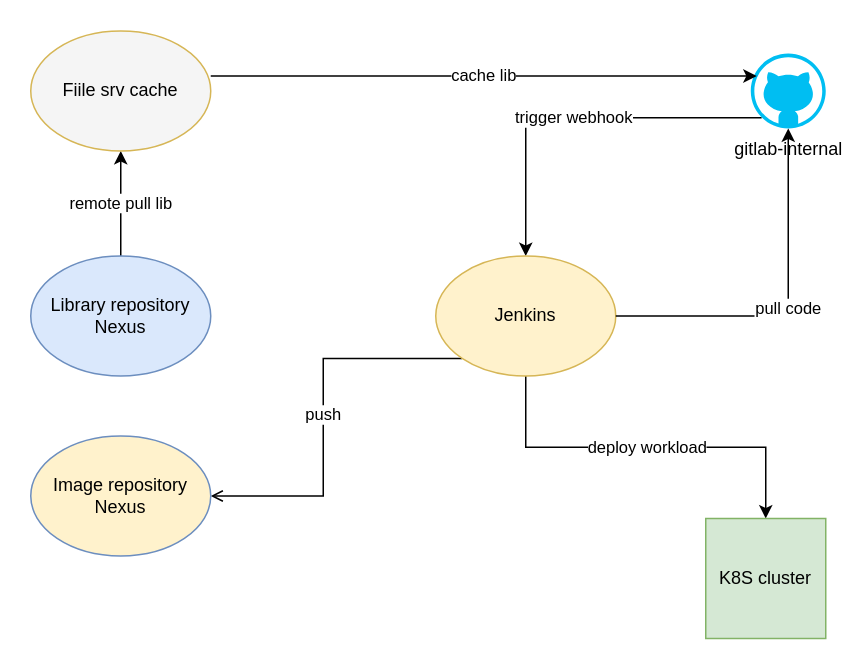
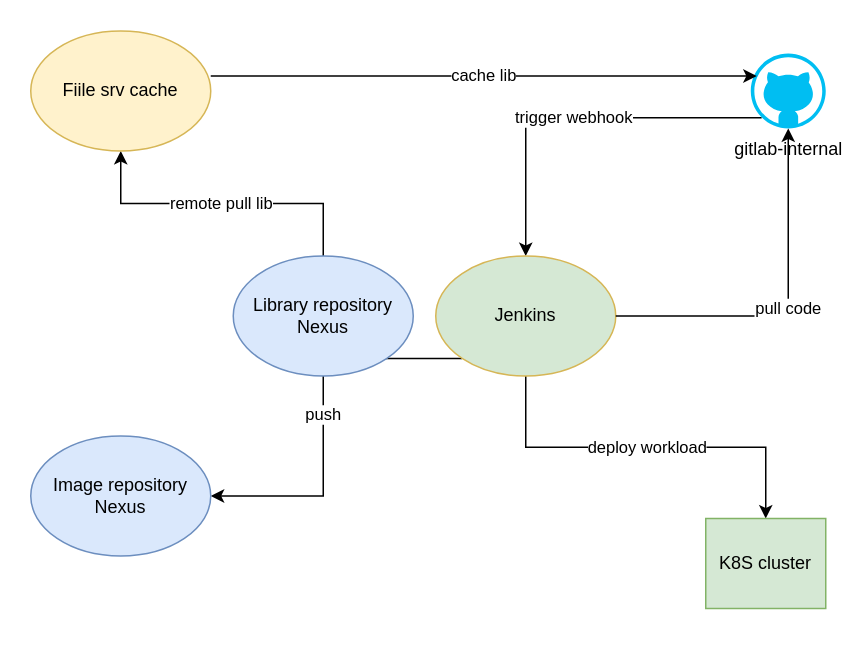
node "Fiile srv cache": fillcolor #f5f5f5 -> #fff2cc
node "Library repository Nexus": moved (121, 316) -> (323, 316)
node "Jenkins": fillcolor #fff2cc -> #d5e8d4
node "Image repository Nexus": fillcolor #fff2cc -> #dae8fc
edge "Jenkins" -> "Image repository Nexus": arrowhead open -> classic
node "K8S cluster": size 120x120 -> 120x90
